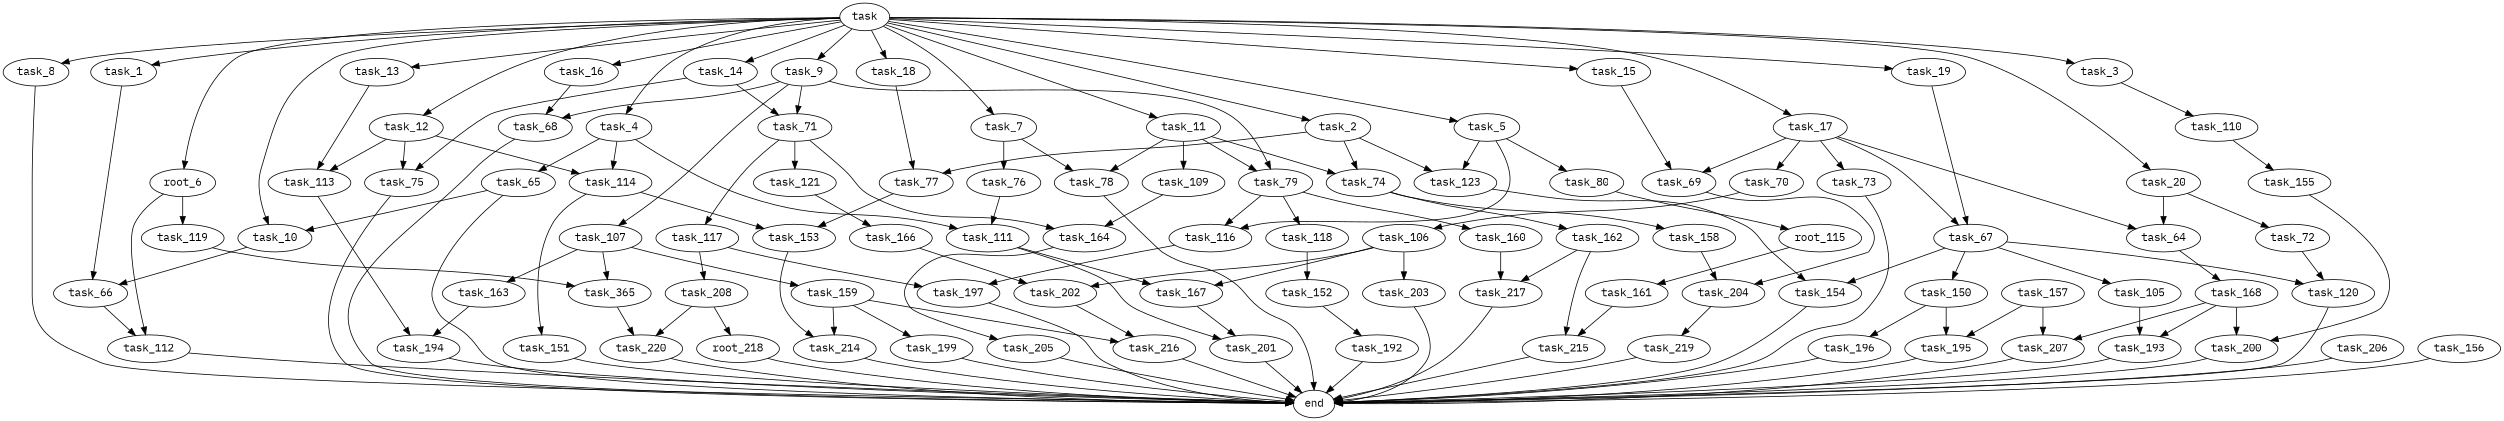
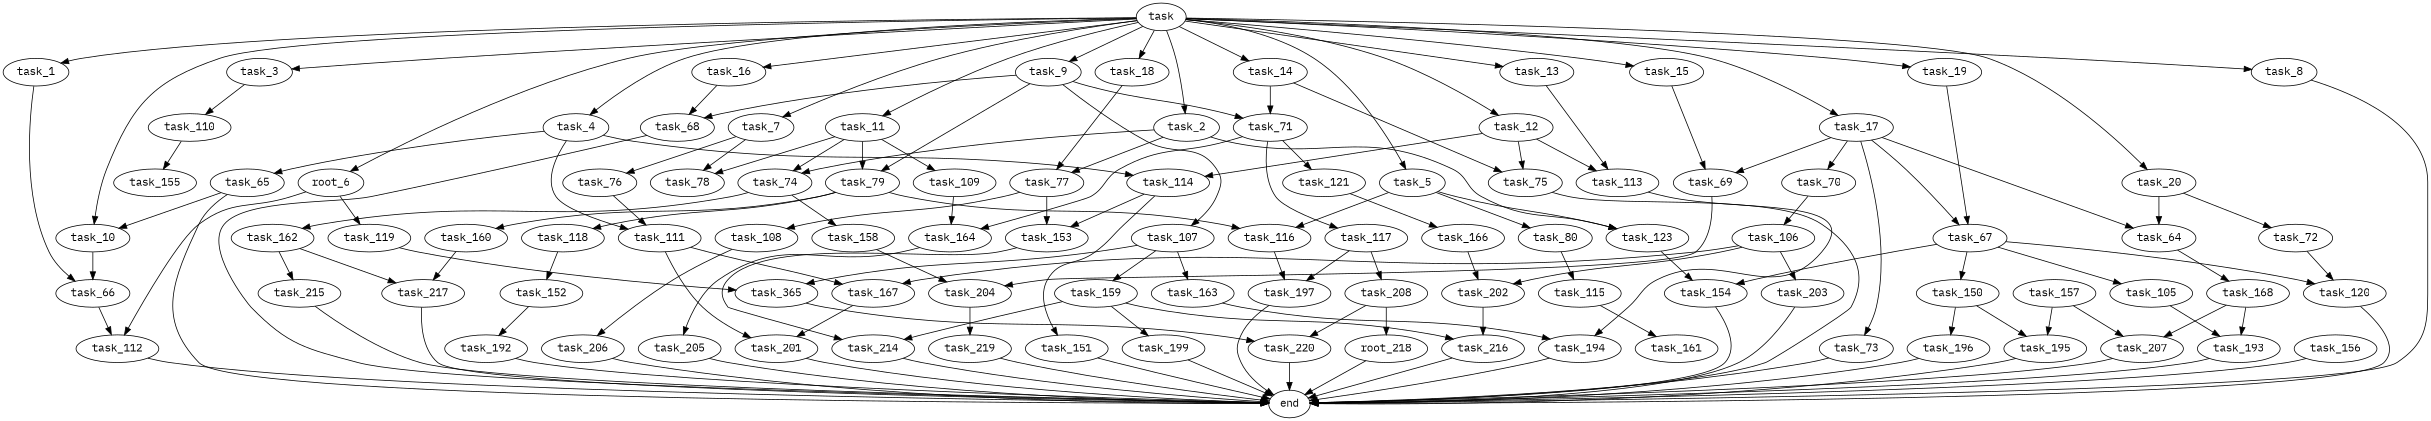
node "task_108": added
node "root_115": label "root_115" -> "task_115"
edge "task_78" -> "end": removed
edge "task_161" -> "task_215": removed
node "task_200": removed
